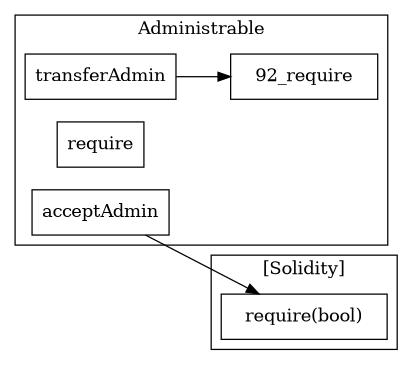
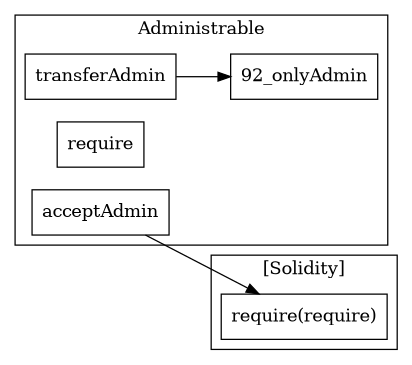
node "92_require": label "92_require" -> "92_onlyAdmin"
node "require(bool)": label "require(bool)" -> "require(require)"
